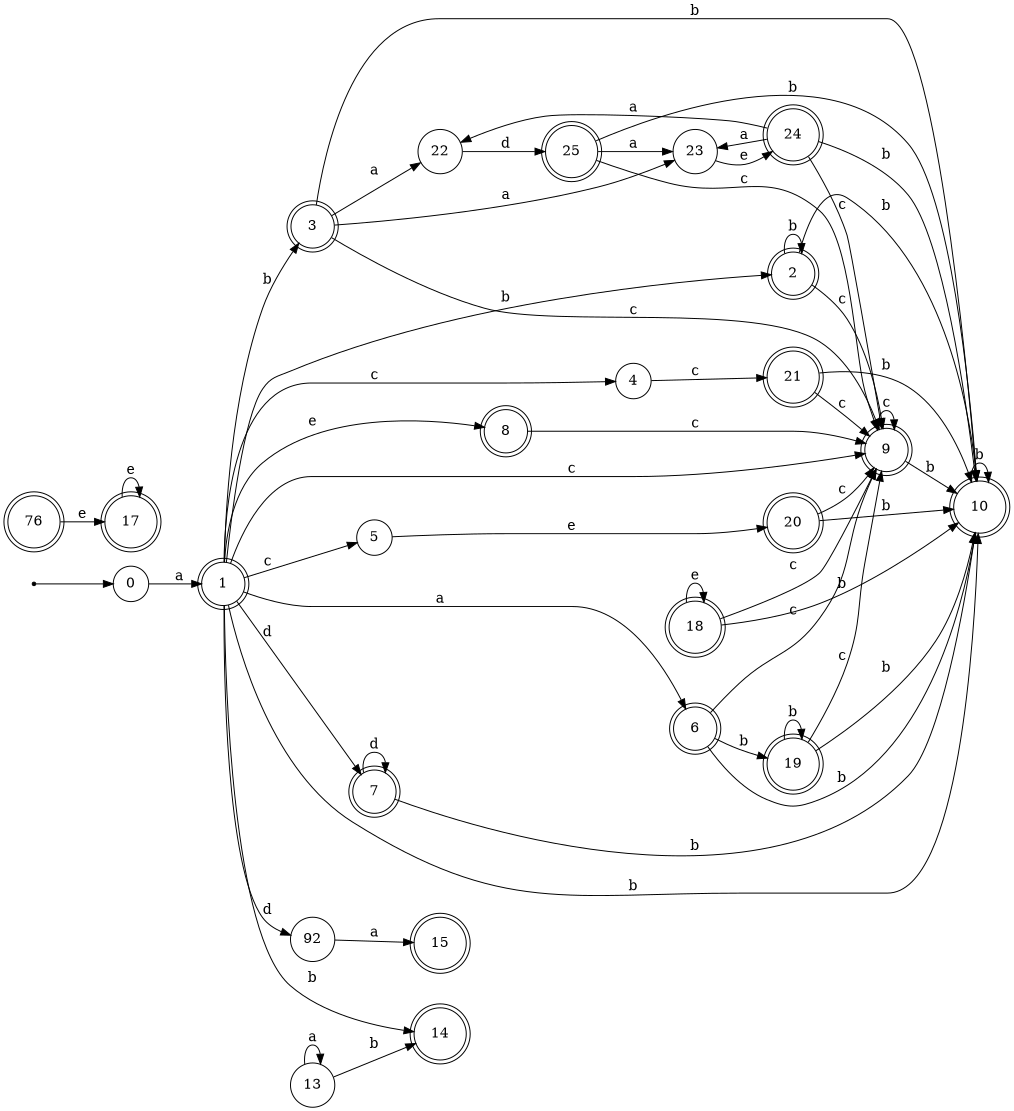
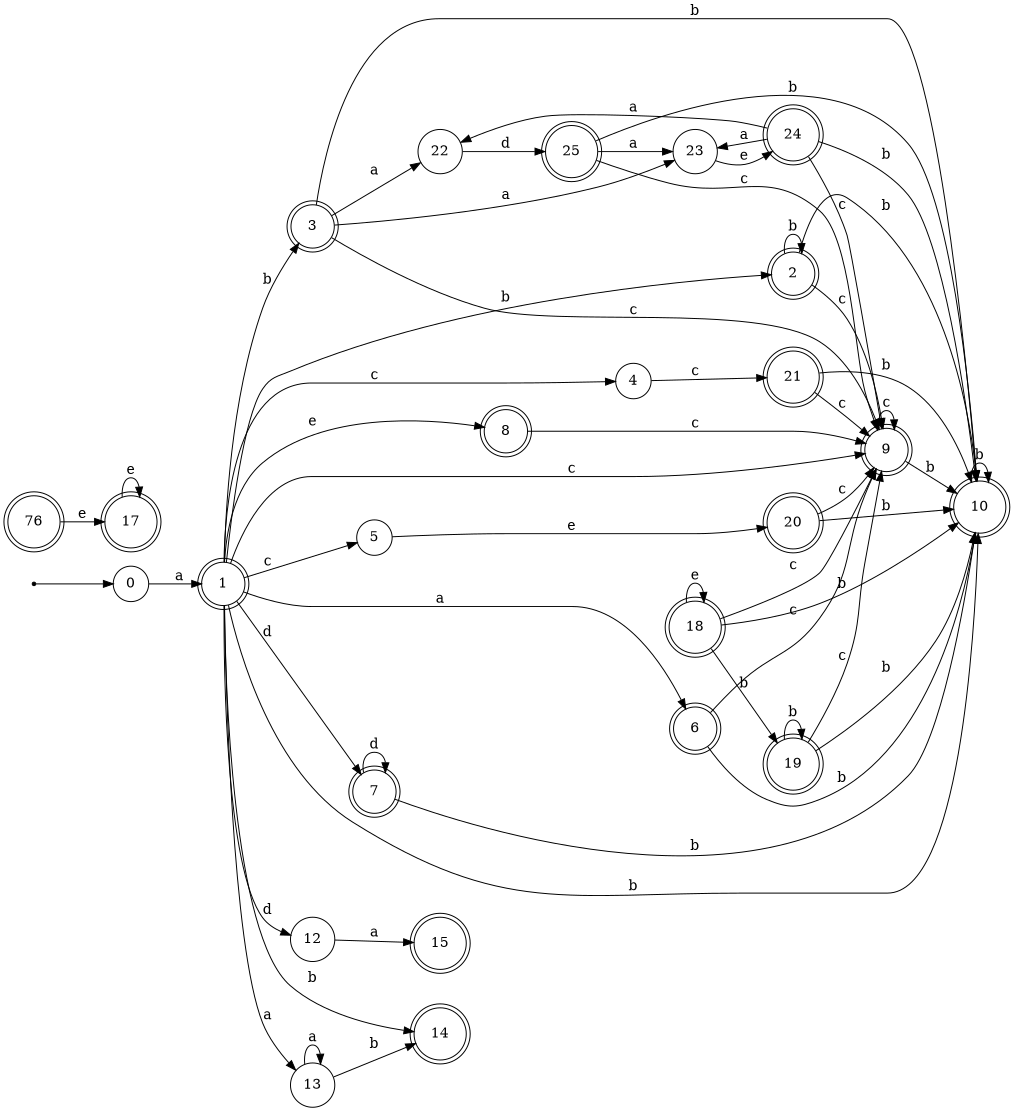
edge "6" -> "19": now "18" -> "19"
edge "1" -> "13": added, label "a"
node "92": label "92" -> "12"
